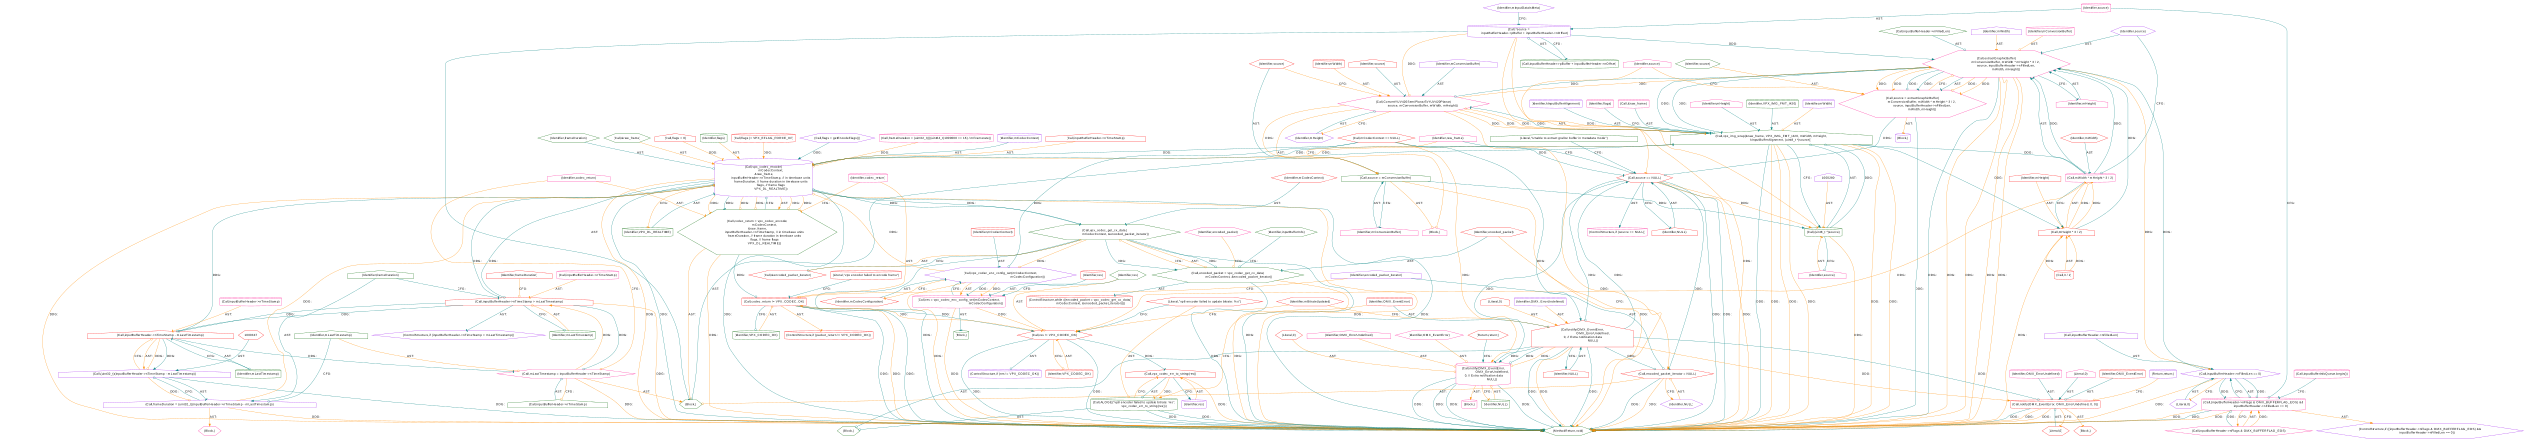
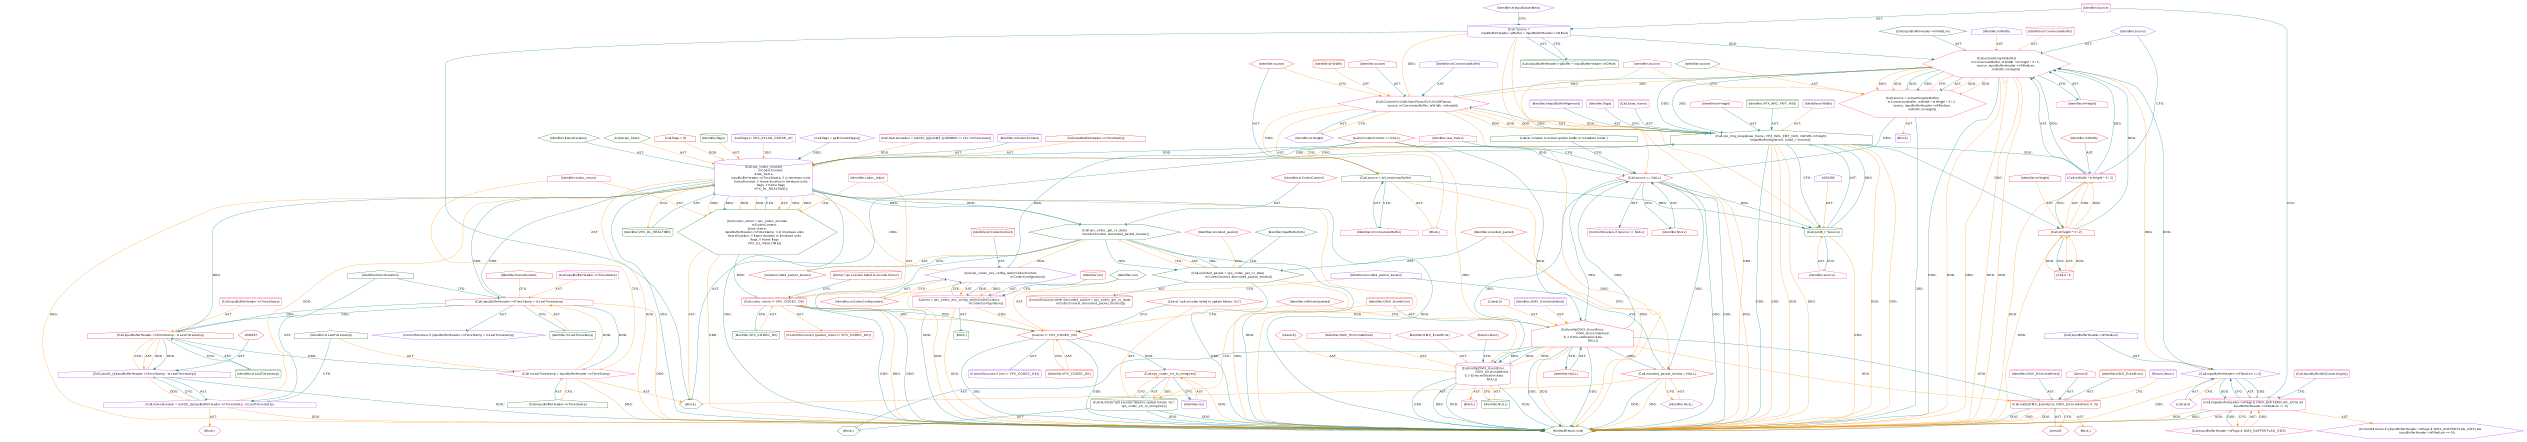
node "(Call,flags |= VPX_EFLAG_FORCE_KF)": color red -> purple
edge "(Call,source == NULL)" -> "(Call,(uint8_t *)source)": color darkorange -> teal
edge "(Call,mHeight * 3 / 2)" -> "(Call,3 / 2)": added, label "CFG:"
edge "(Call,mWidth * mHeight * 3 / 2)" -> "(Call,res != VPX_CODEC_OK)": now "(Call,mWidth * mHeight * 3 / 2)" -> "(MethodReturn,void)"
